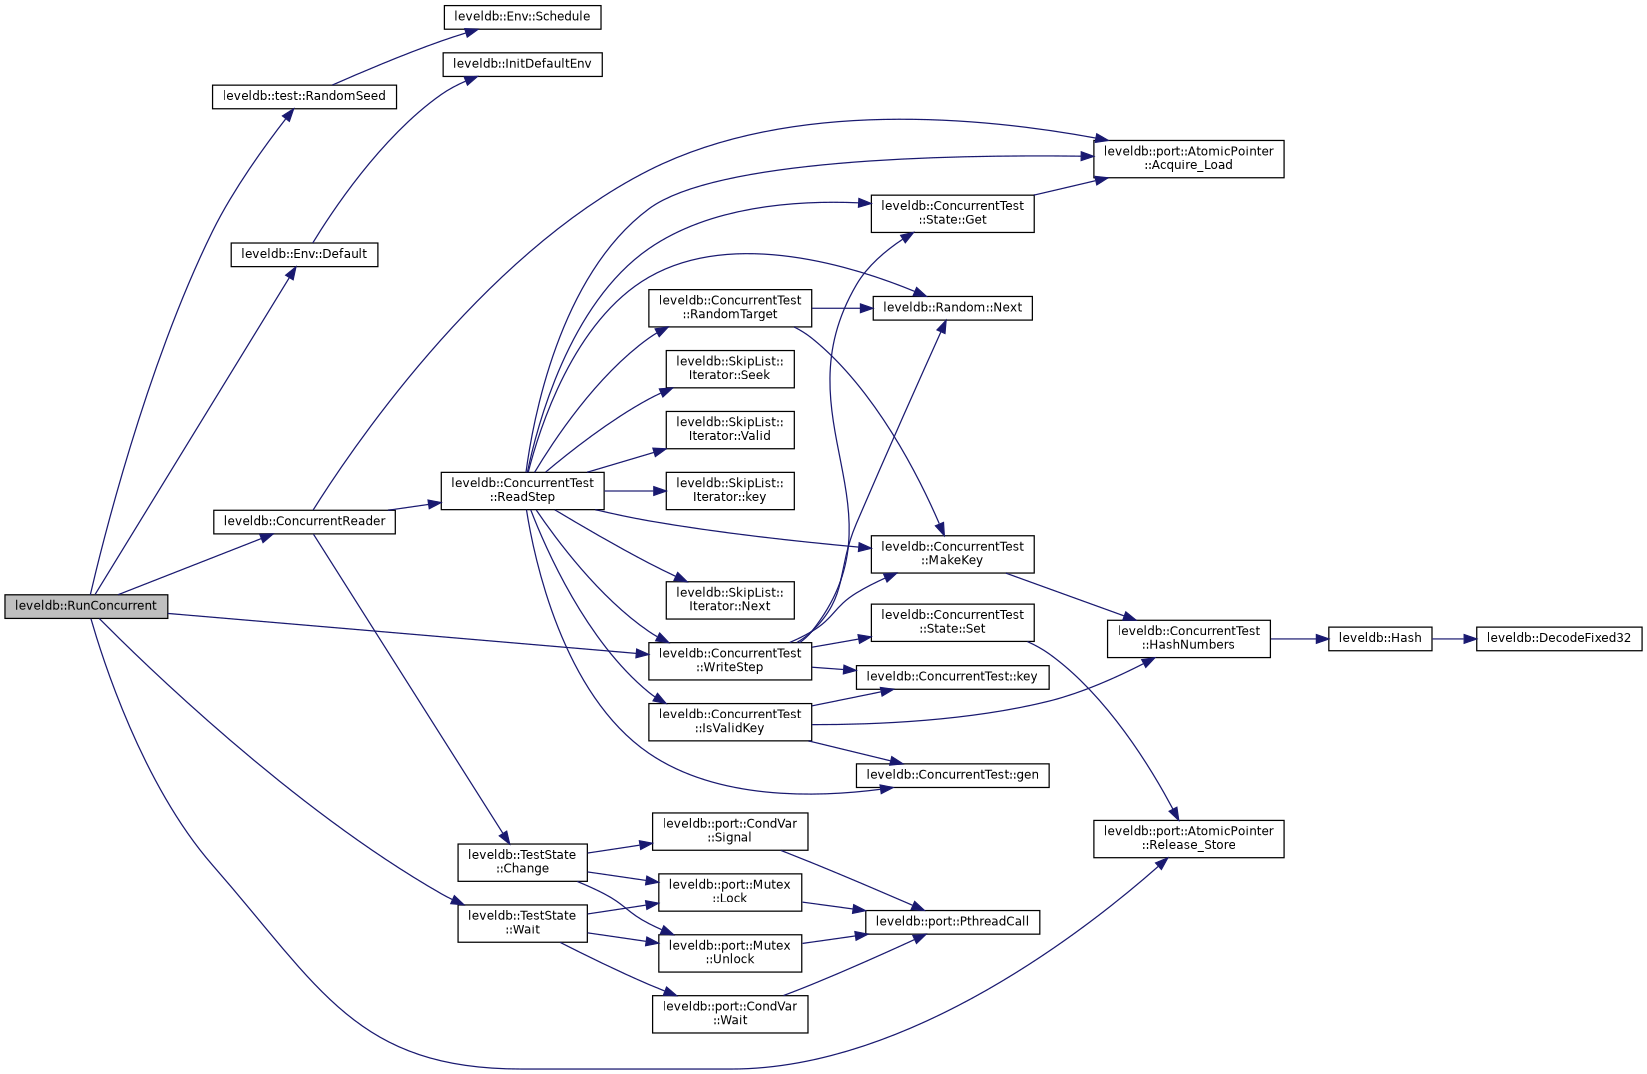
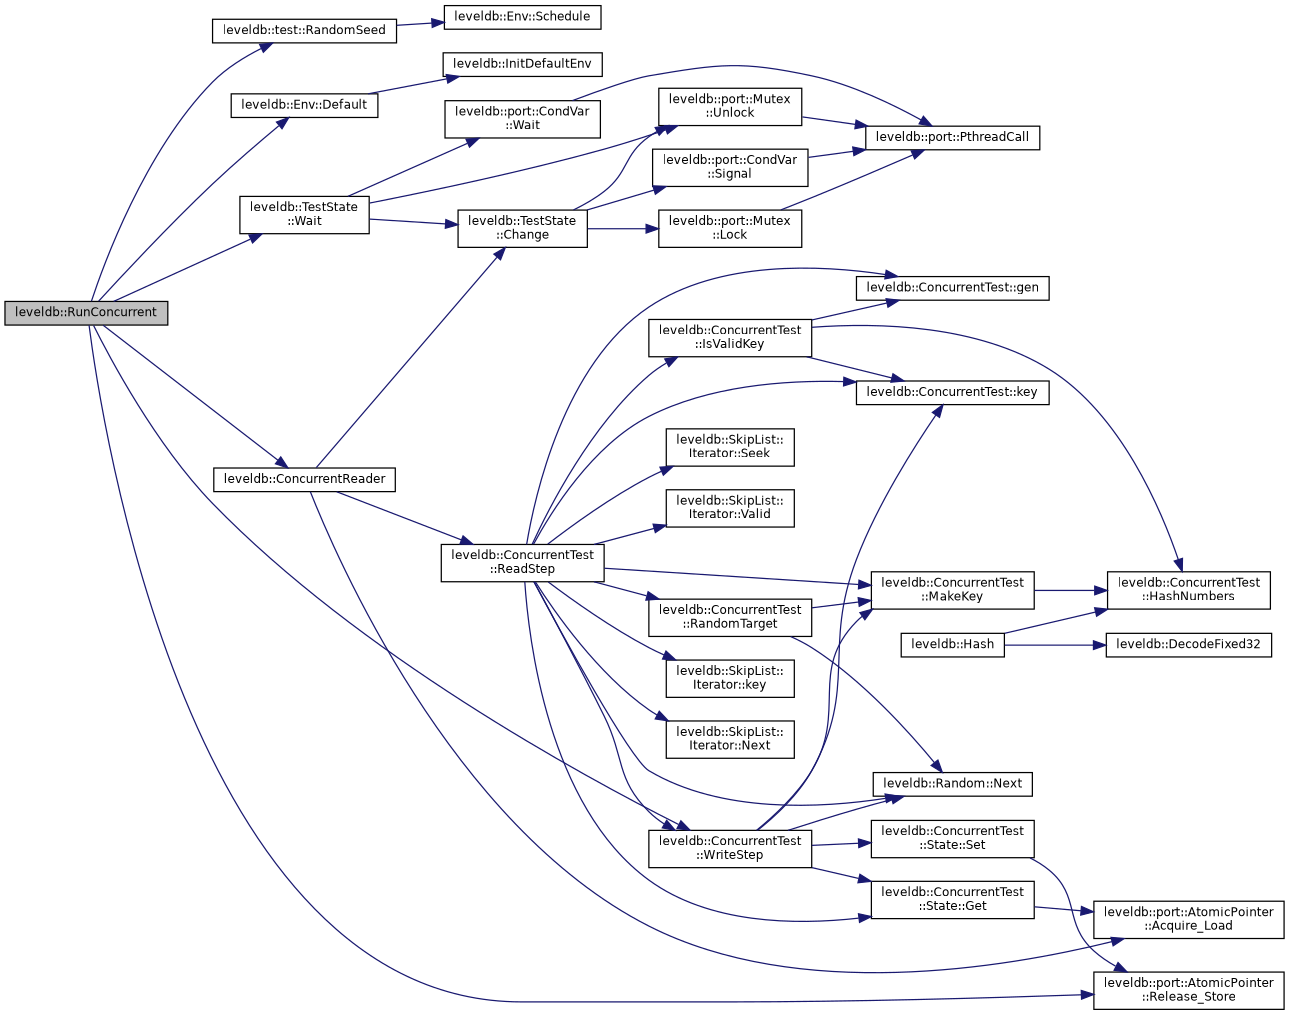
edge "leveldb::ConcurrentTest ::ReadStep" -> "leveldb::port::AtomicPointer ::Acquire_Load": now "leveldb::ConcurrentTest ::ReadStep" -> "leveldb::ConcurrentTest::key"
edge "leveldb::ConcurrentTest ::HashNumbers" -> "leveldb::Hash": reversed
edge "leveldb::TestState ::Wait" -> "leveldb::port::Mutex ::Lock": now "leveldb::TestState ::Wait" -> "leveldb::TestState ::Change"
